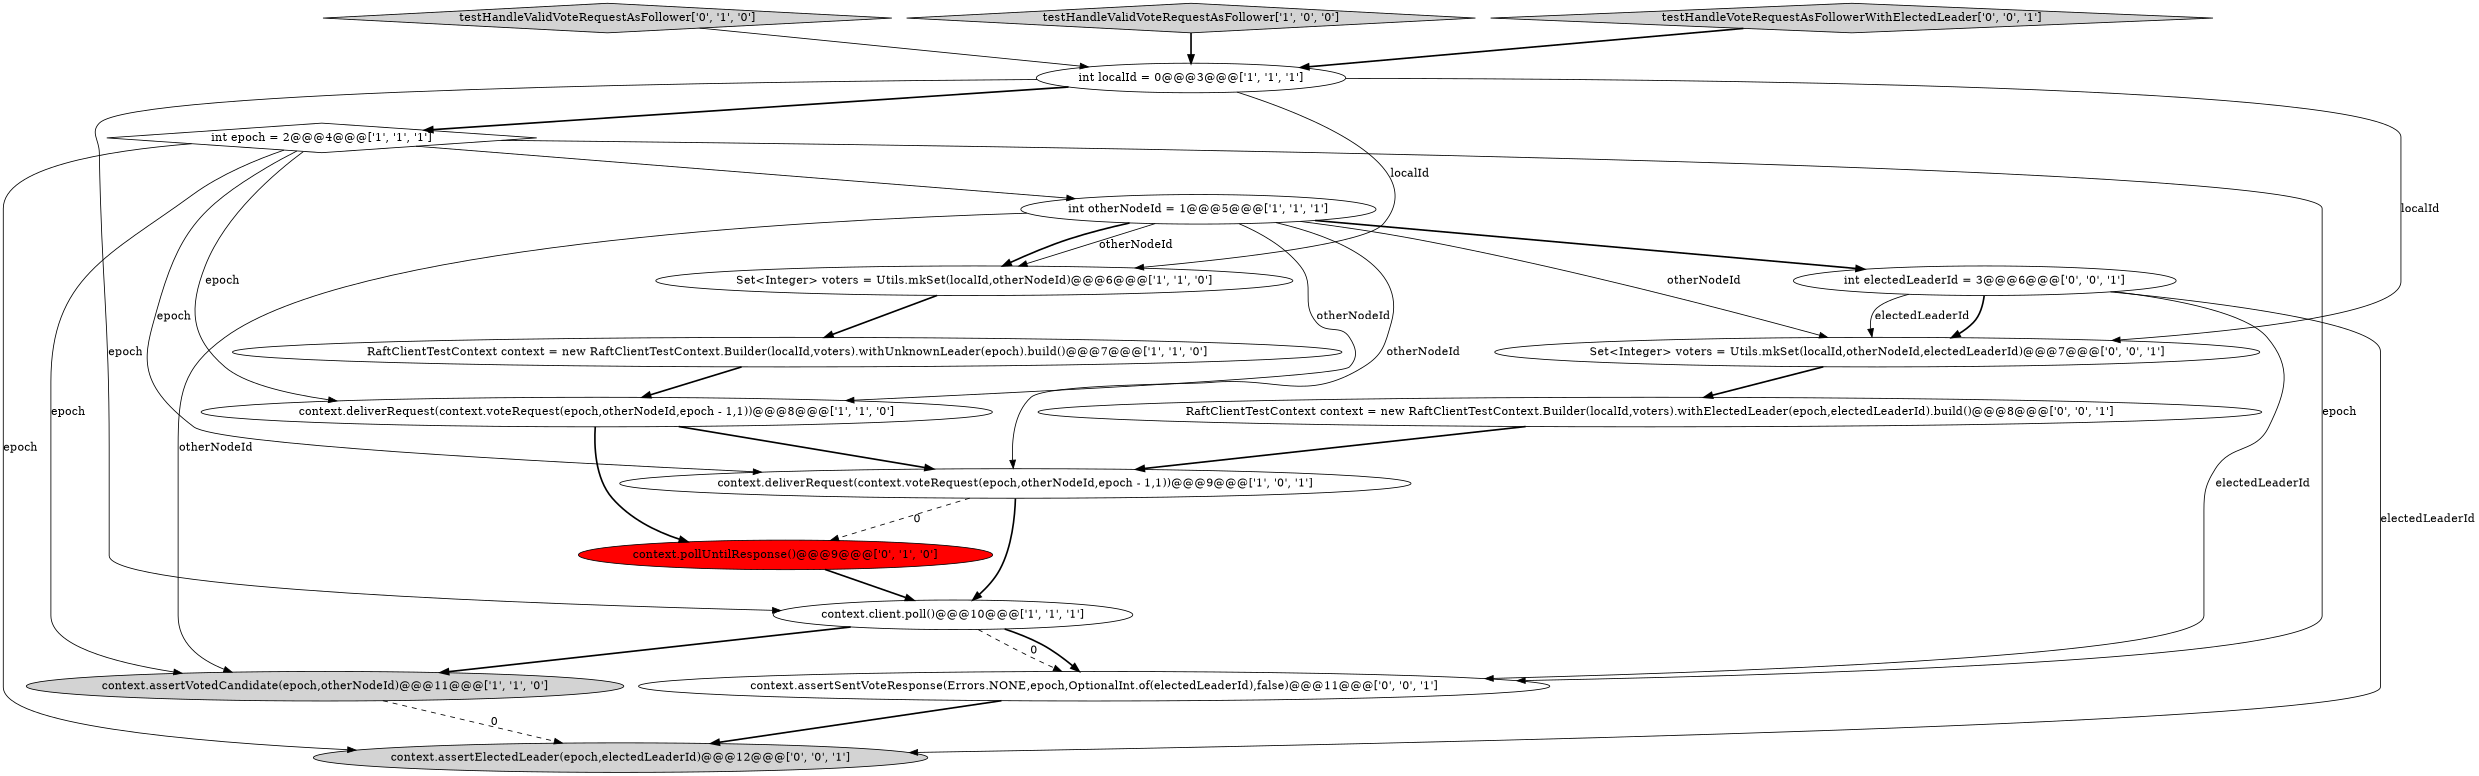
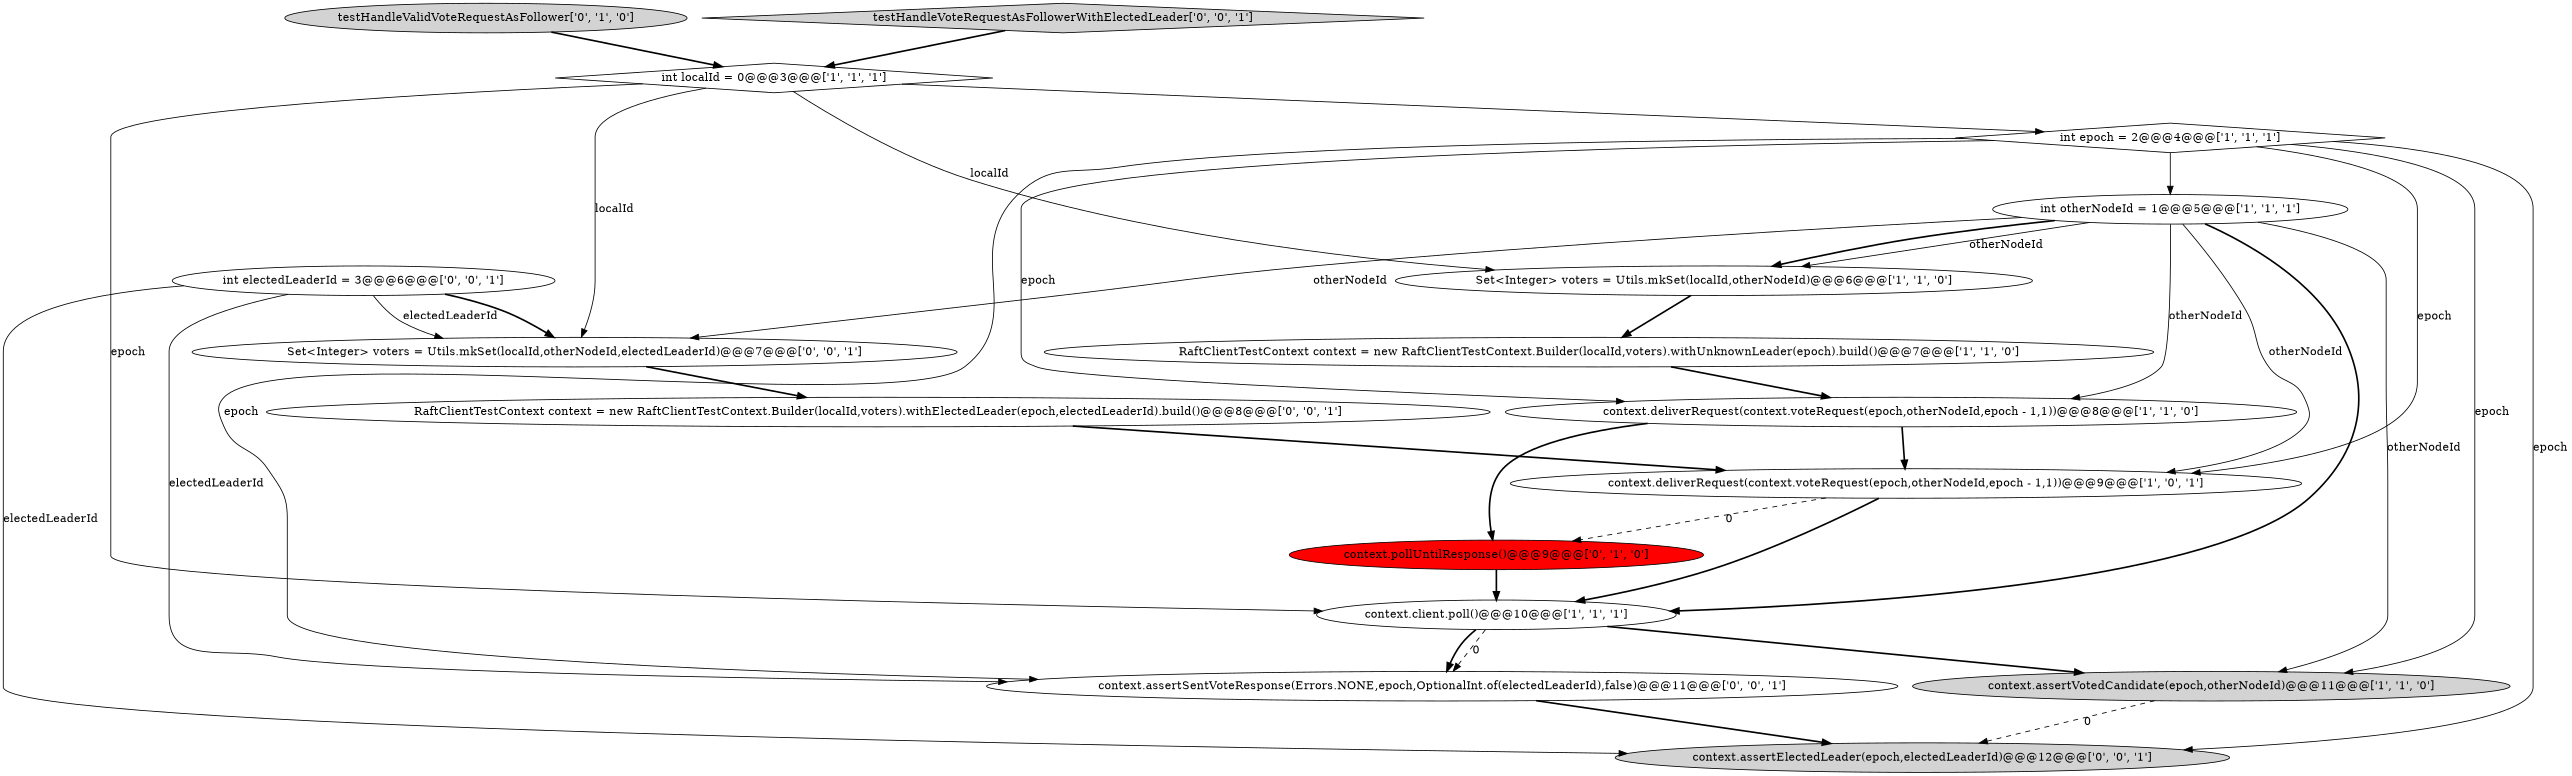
node "testHandleValidVoteRequestAsFollower['0', '1', '0']": shape diamond -> ellipse
node "testHandleValidVoteRequestAsFollower['1', '0', '0']": removed
edge "testHandleValidVoteRequestAsFollower['0', '1', '0']" -> "int localId = 0@@@3@@@['1', '1', '1']": style solid -> bold
node "int localId = 0@@@3@@@['1', '1', '1']": shape ellipse -> diamond
edge "int localId = 0@@@3@@@['1', '1', '1']" -> "int epoch = 2@@@4@@@['1', '1', '1']": style bold -> solid
edge "int otherNodeId = 1@@@5@@@['1', '1', '1']" -> "int electedLeaderId = 3@@@6@@@['0', '0', '1']": now "int otherNodeId = 1@@@5@@@['1', '1', '1']" -> "context.client.poll()@@@10@@@['1', '1', '1']"
